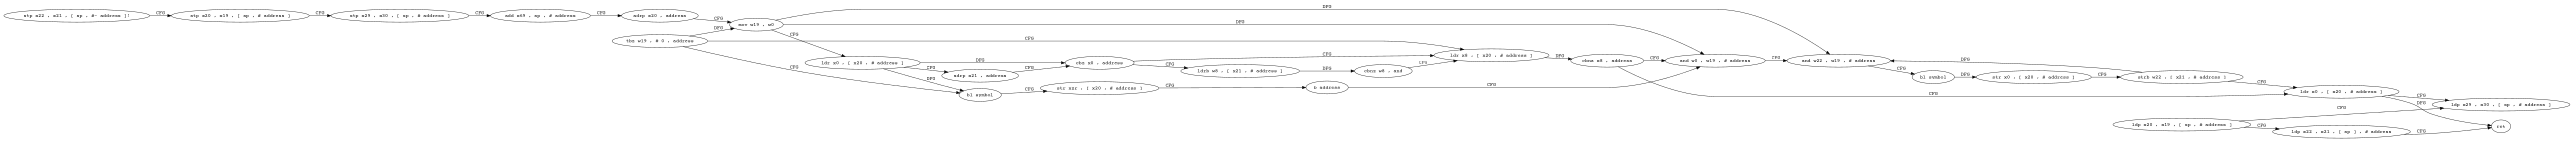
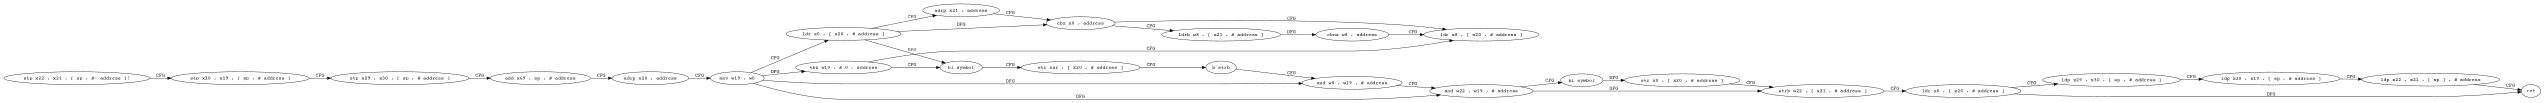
edge "tbz w19 , # 0 , address" -> "mov w19 , w0": reversed
node "cbnz x8 , address": removed
edge "strb w22 , [ x21 , # address ]" -> "and w22 , w19 , # address": reversed
node "cbnz w8 , and": label "cbnz w8 , and" -> "cbnz w8 , address"
node "b address": label "b address" -> "b strb"
edge "ldp x20 , x19 , [ sp , # address ]" -> "ldp x29 , x30 , [ sp , # address ]": reversed
